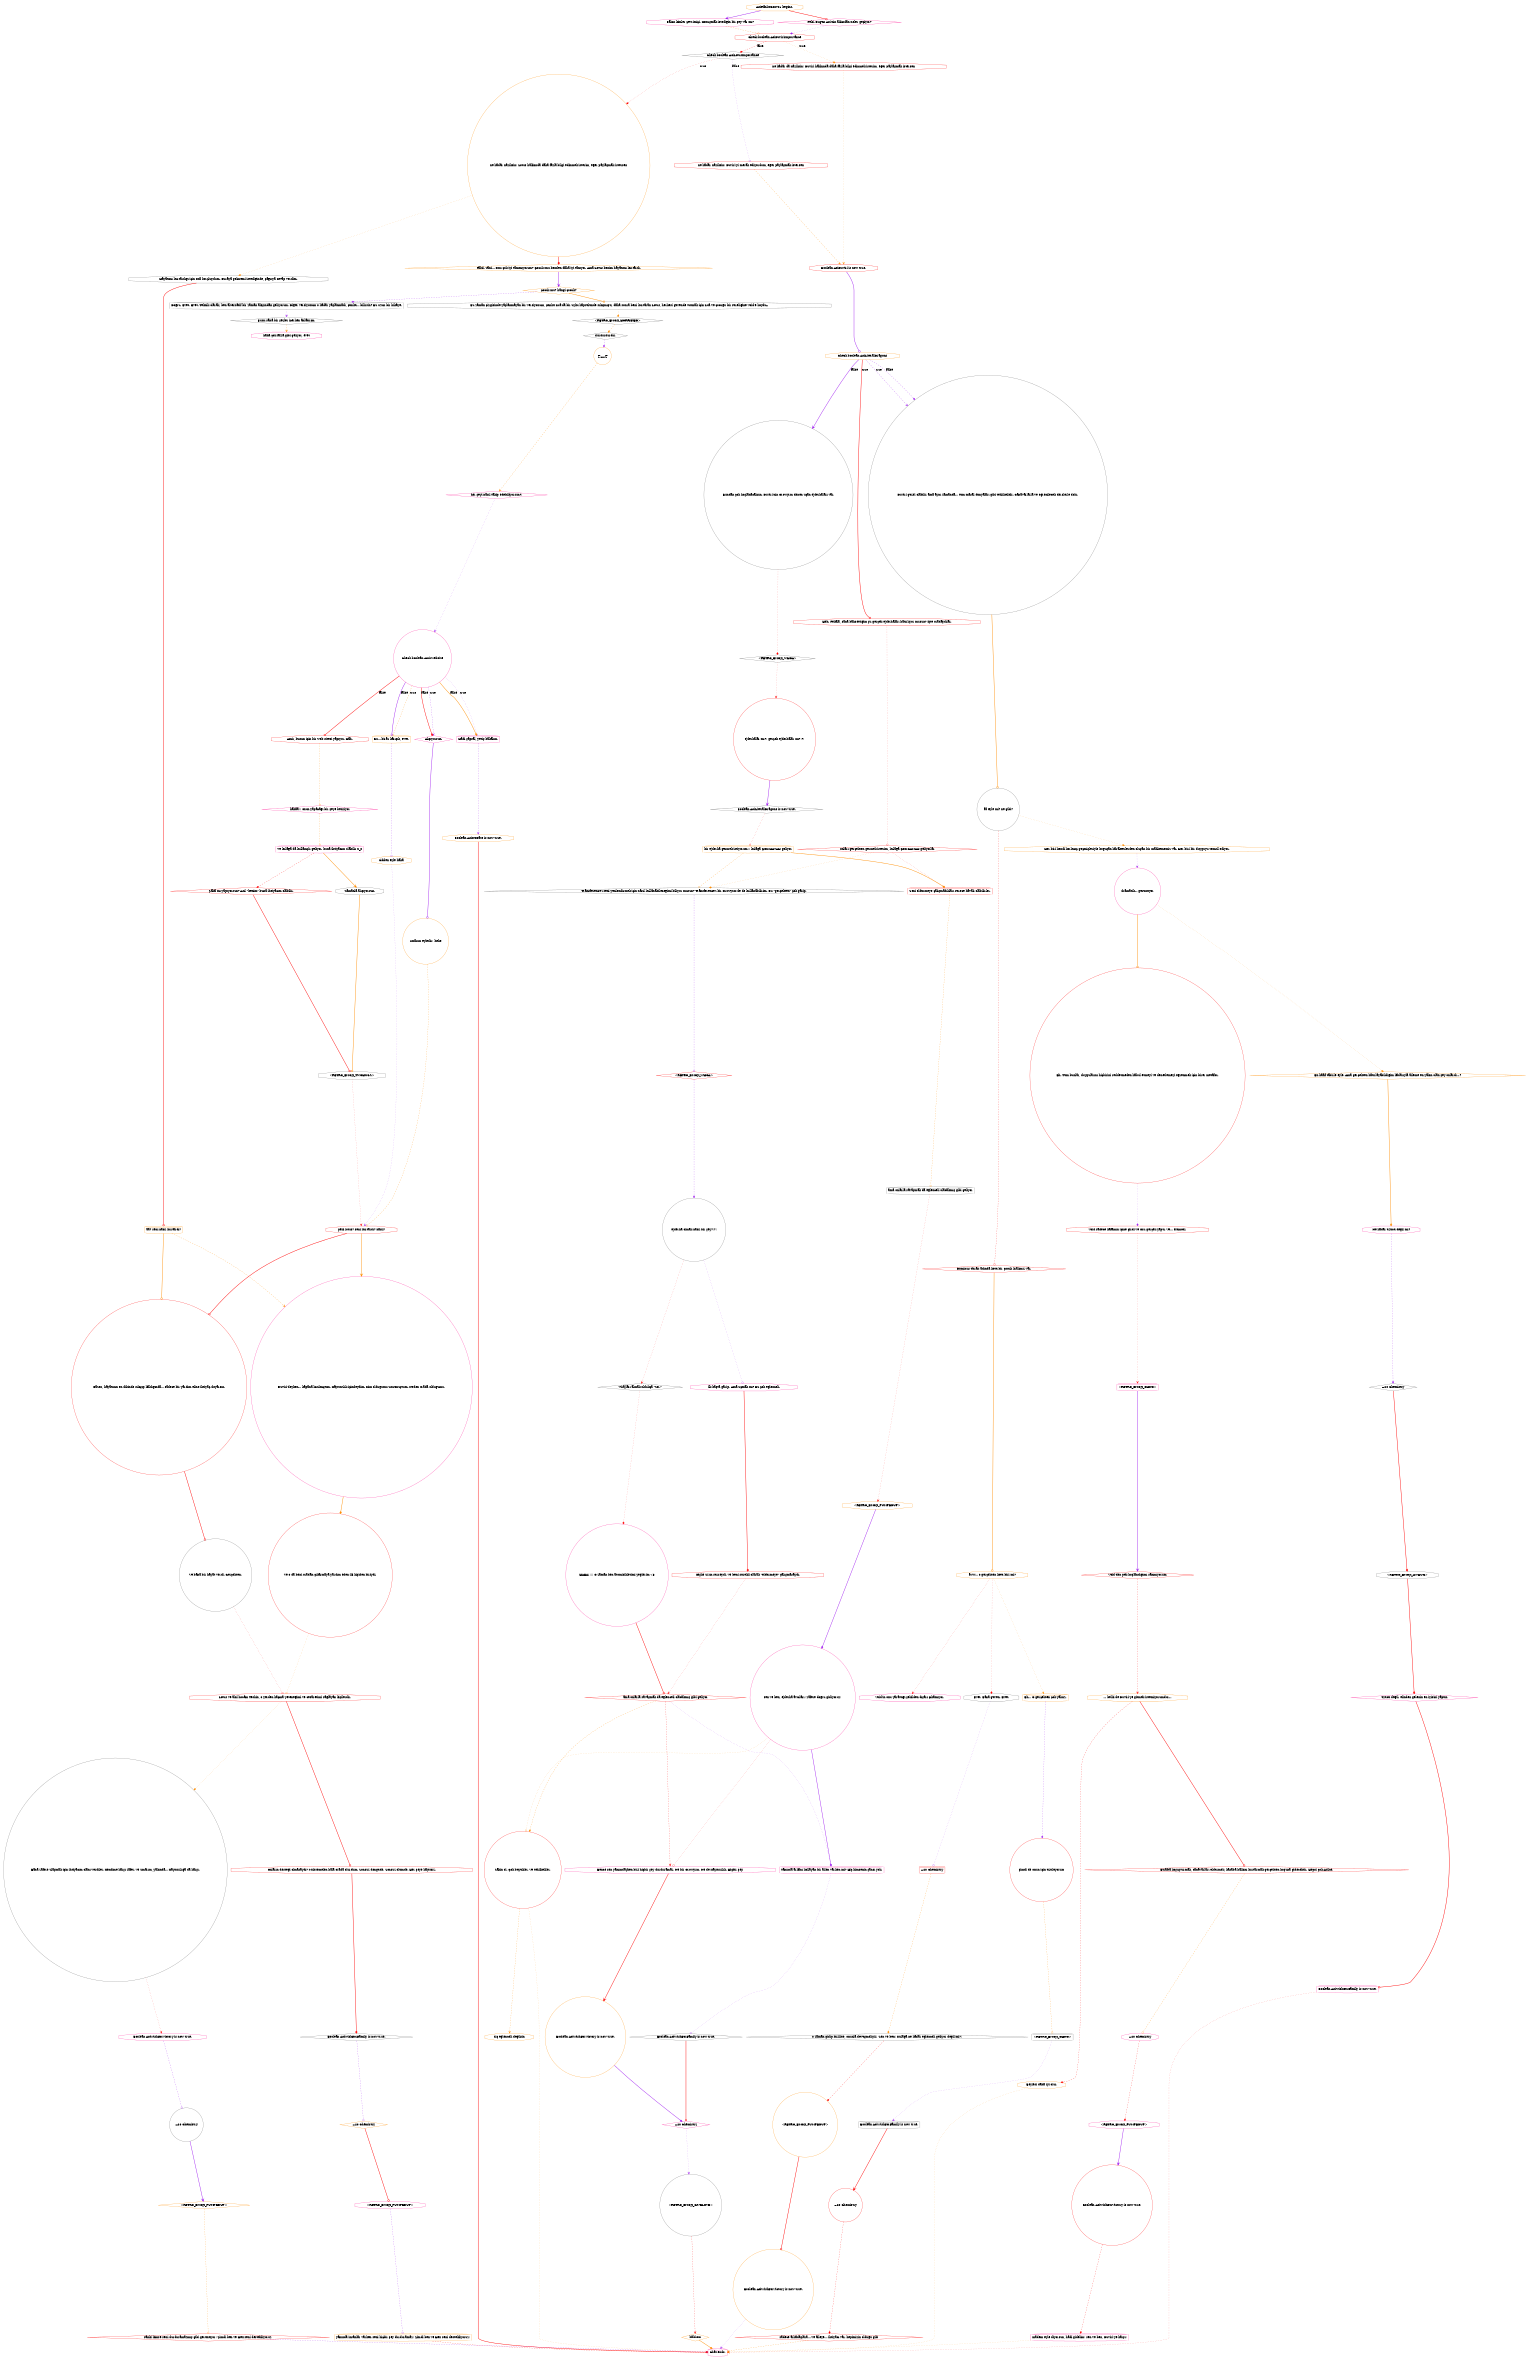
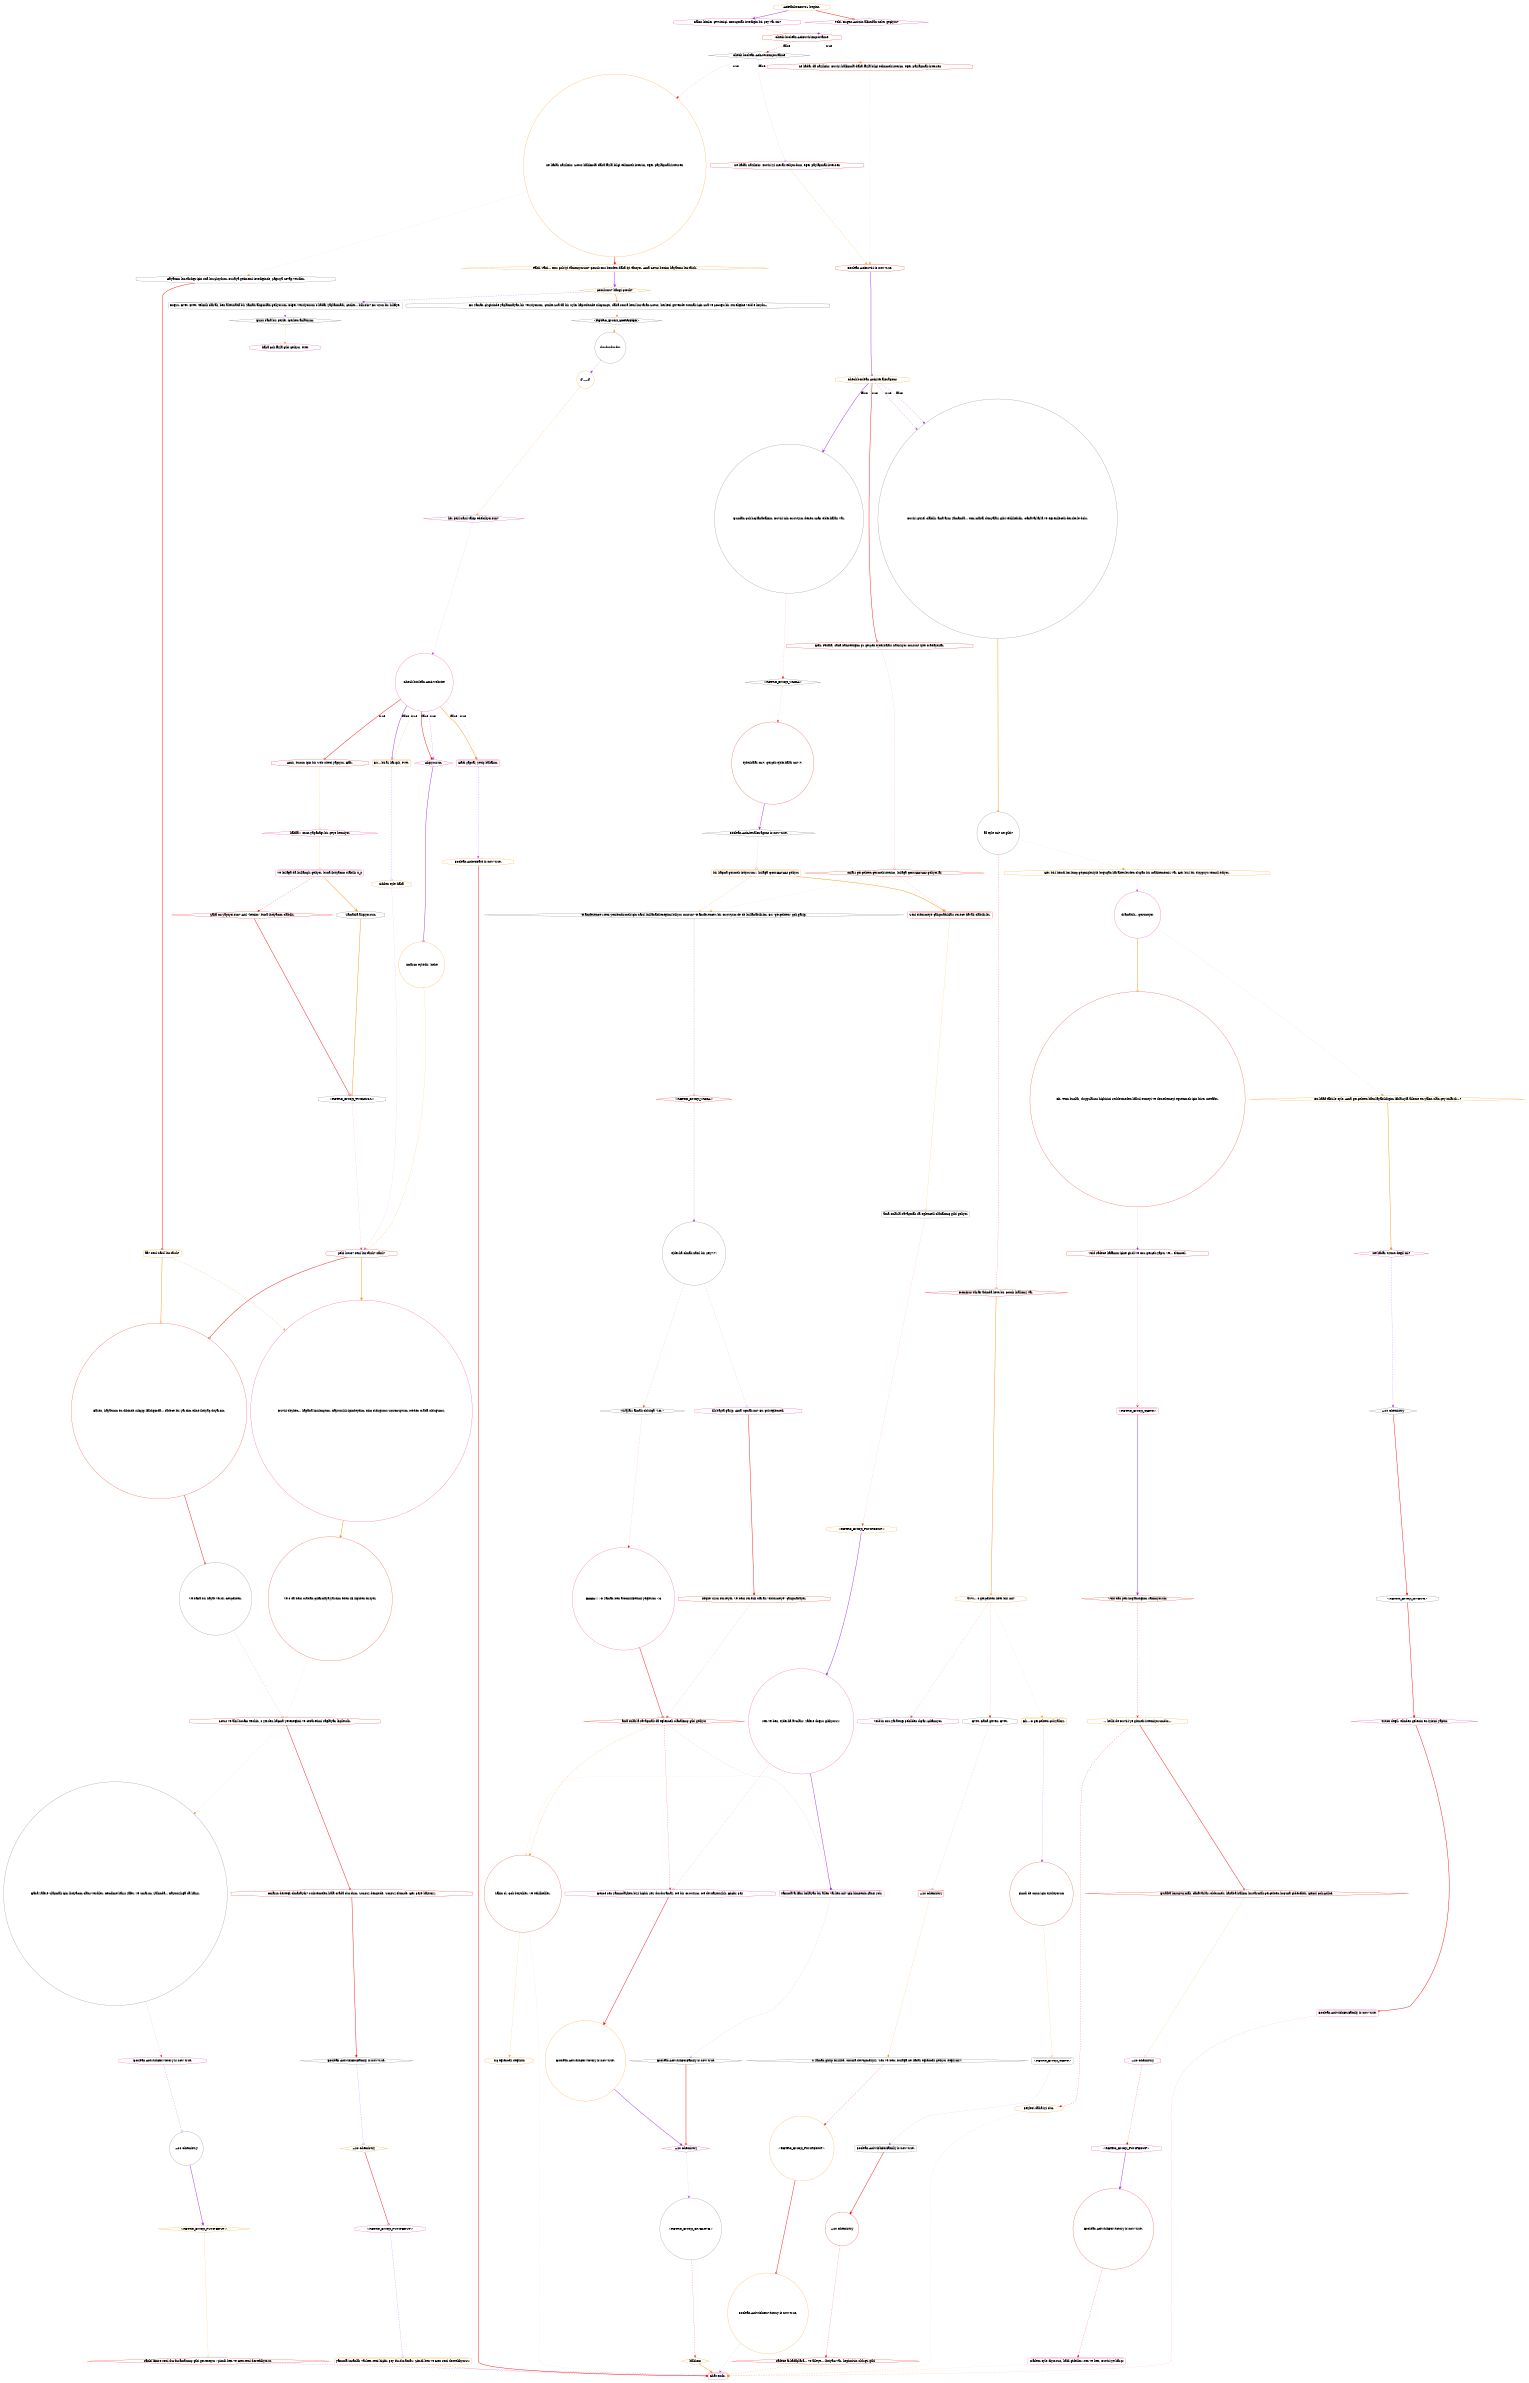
node "durdurdurdur": shape diamond -> circle
edge "Check boolean AmirWebsite" -> "Amir, bunun için bir web sitesi yapıyor. Hah.": label "false" -> "true"
node "bir ejderha görmek istiyorum!! kulağa ÇOK HAVALI geliyor": label "bir ejderha görmek istiyorum!! kulağa ÇOK HAVALI geliyor" -> "bir kaçma görmek istiyorum!! kulağa ÇOK HAVALI geliyor"
node "Ne kadar üzücü değil mi?": shape octagon -> diamond
